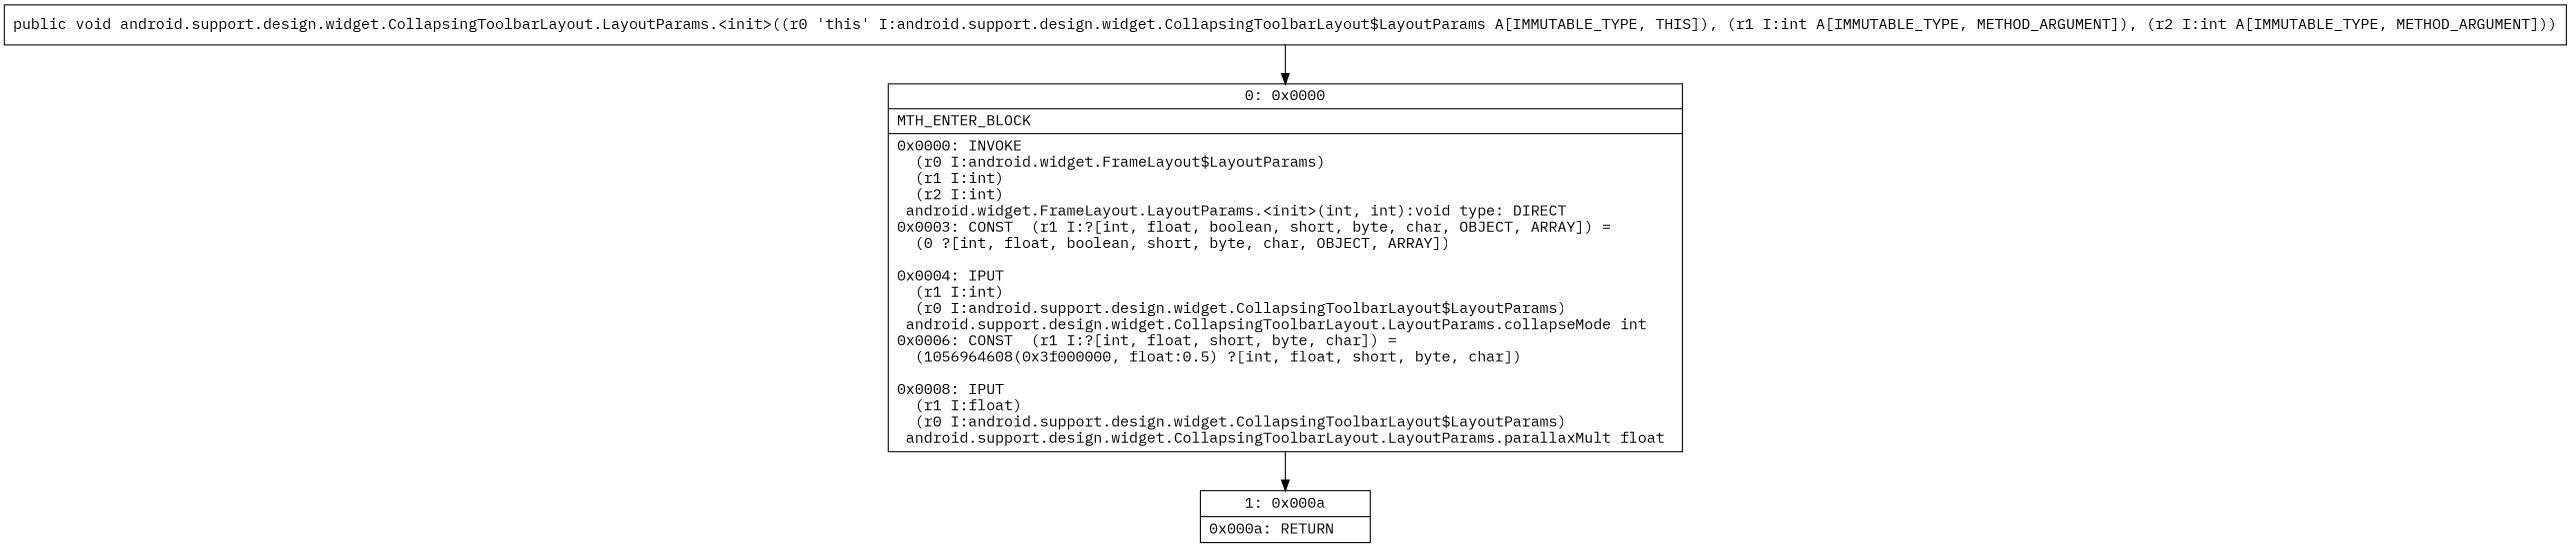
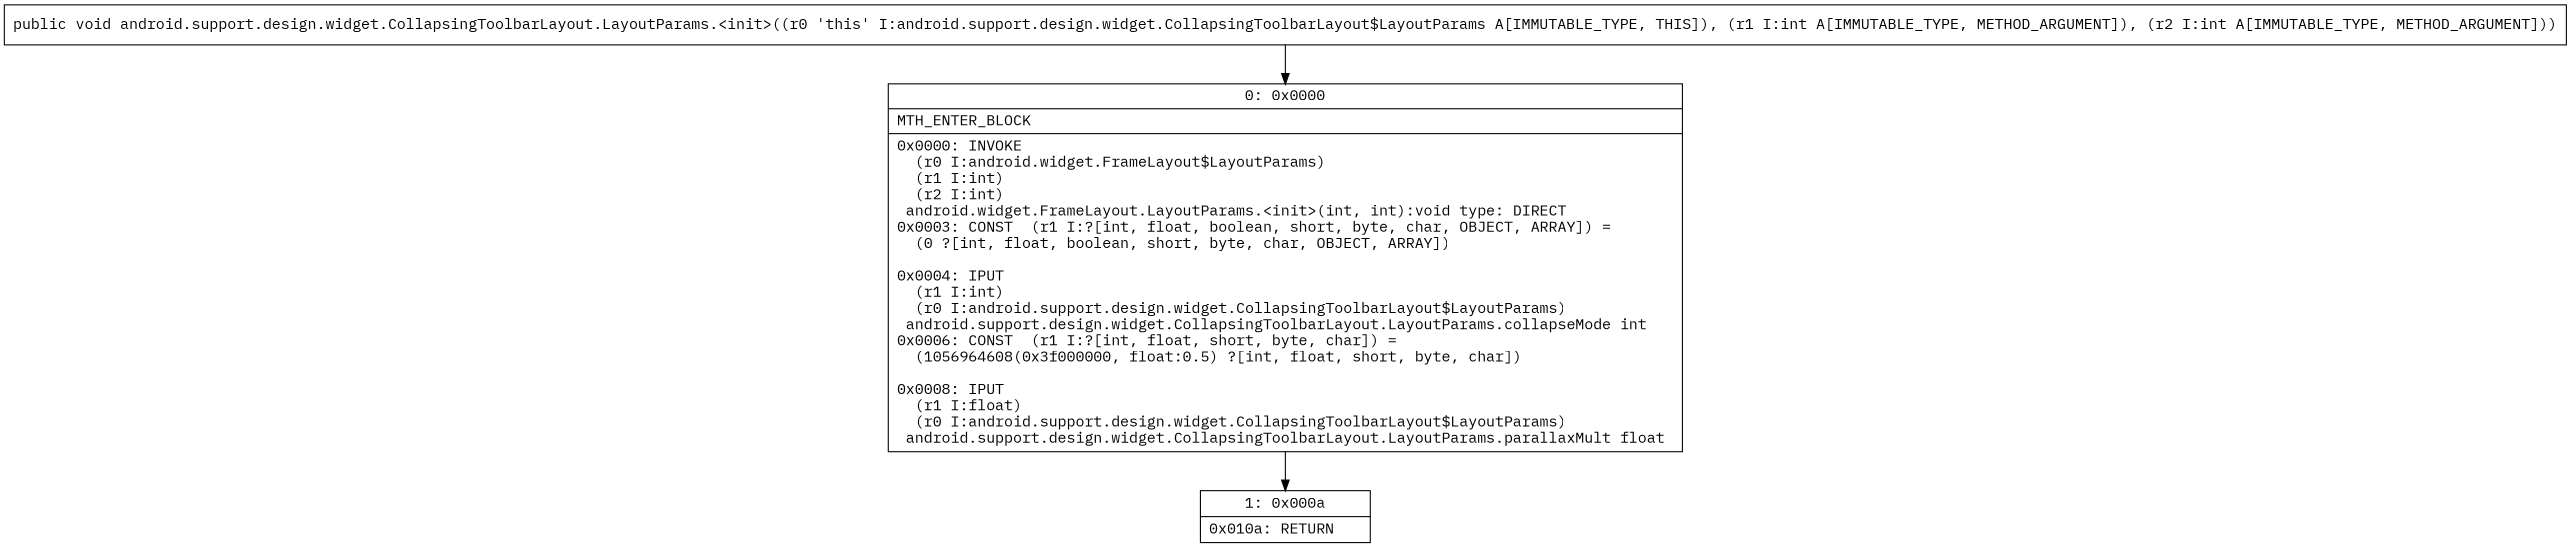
node "1: 0x000a": text "0x000a: RETURN" -> "0x010a: RETURN"
